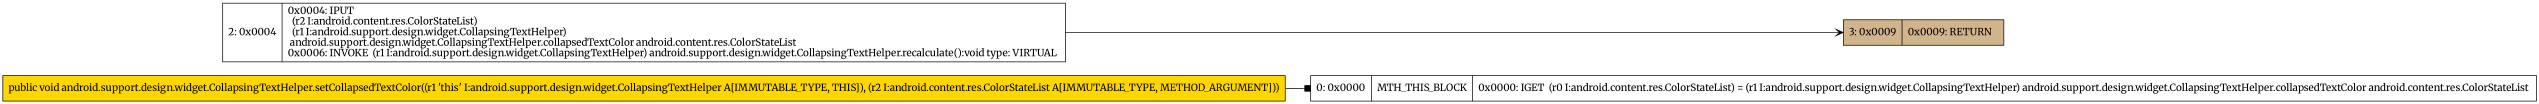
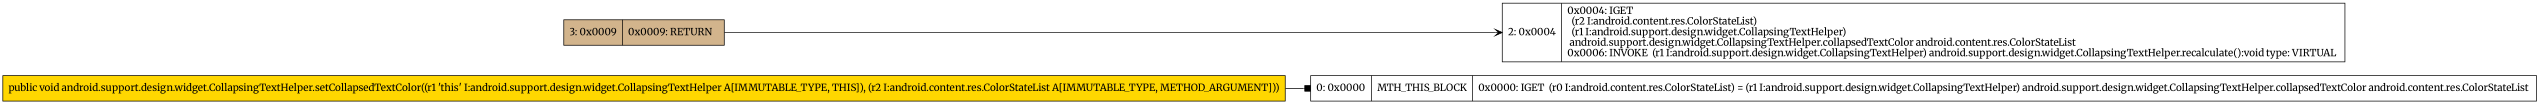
node "2: 0x0004": text "0x0004: IPUT" -> "0x0004: IGET"
edge "2: 0x0004" -> "3: 0x0009": reversed
